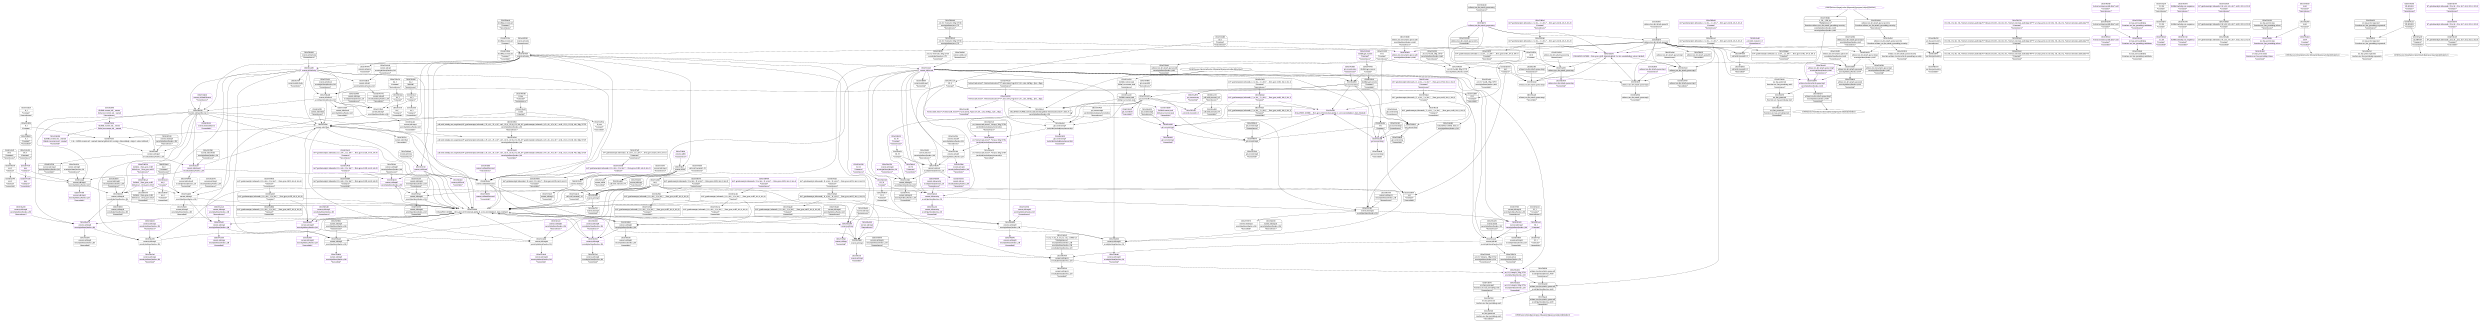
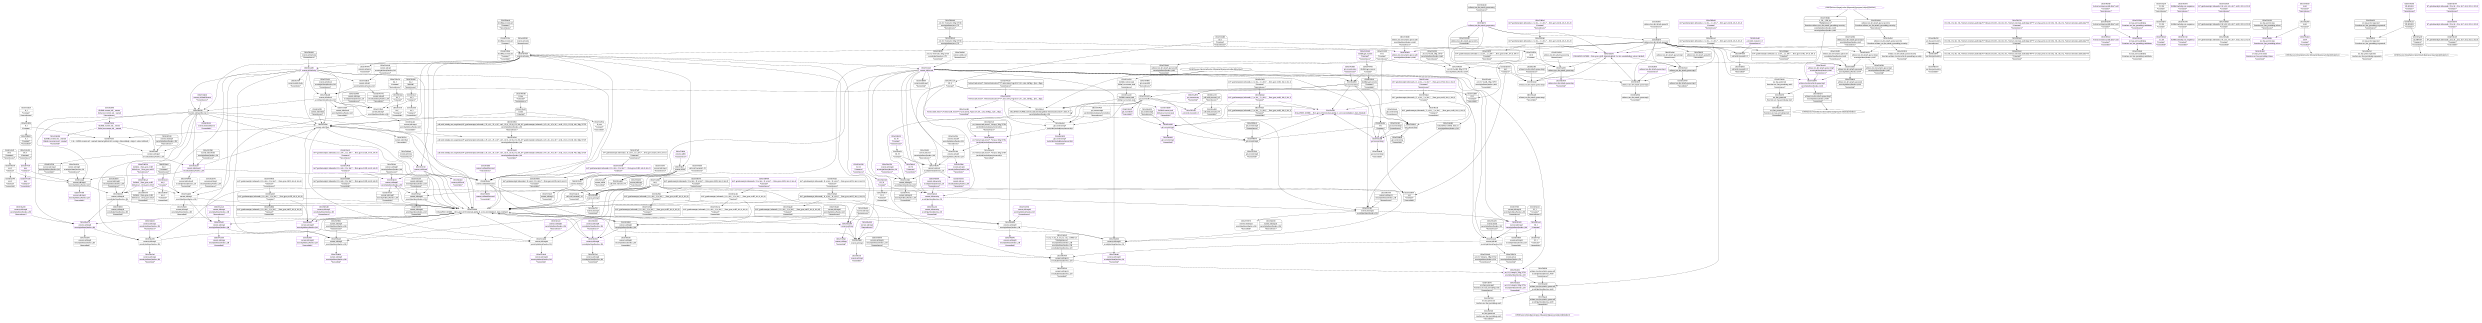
node "CE0x5339230": added
